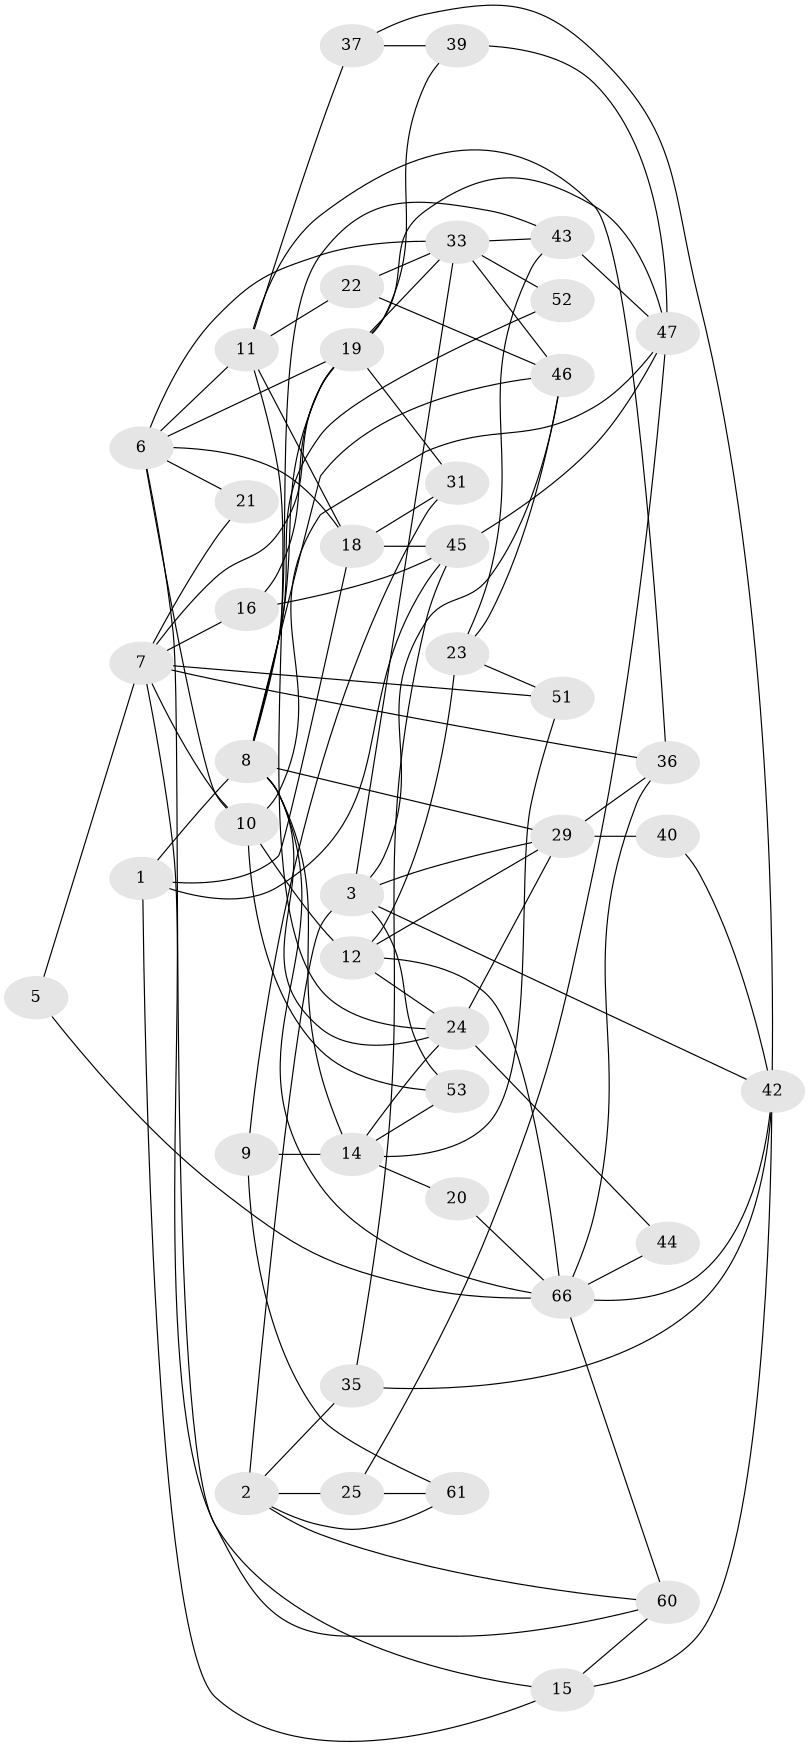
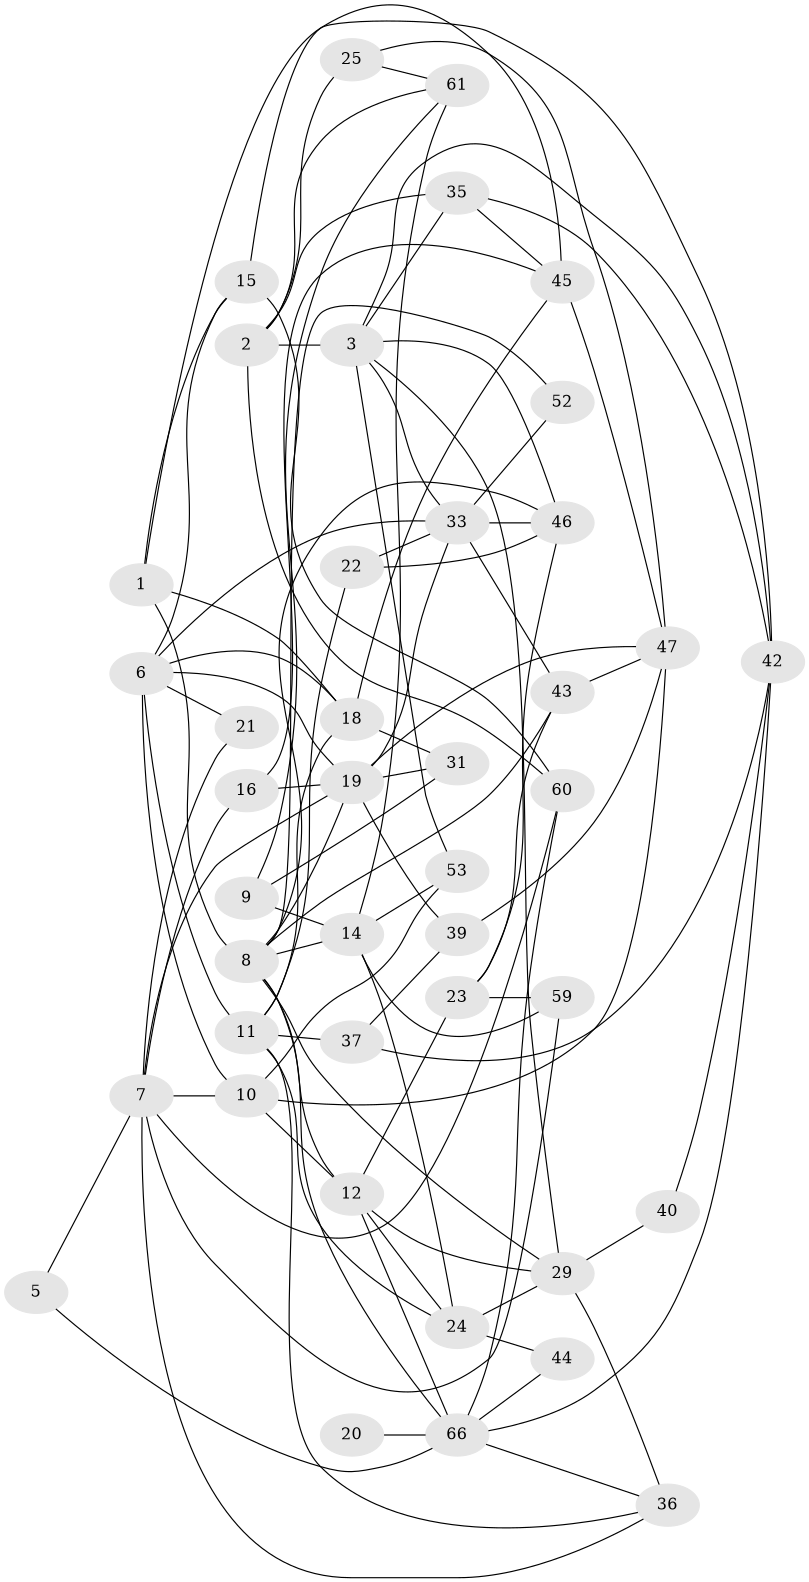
edge "35" -- "3": added
node "51": label "51" -> "59"
edge "8" -- "24": now "8" -- "12"
edge "14" -- "20": now "14" -- "61"
